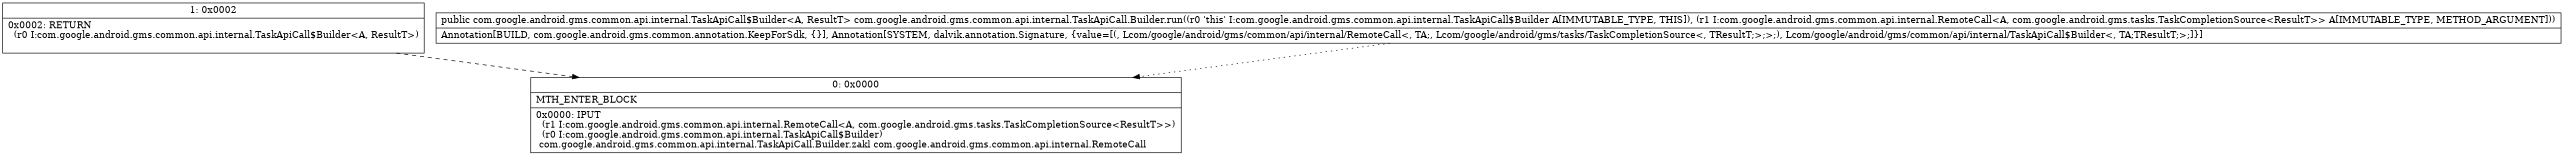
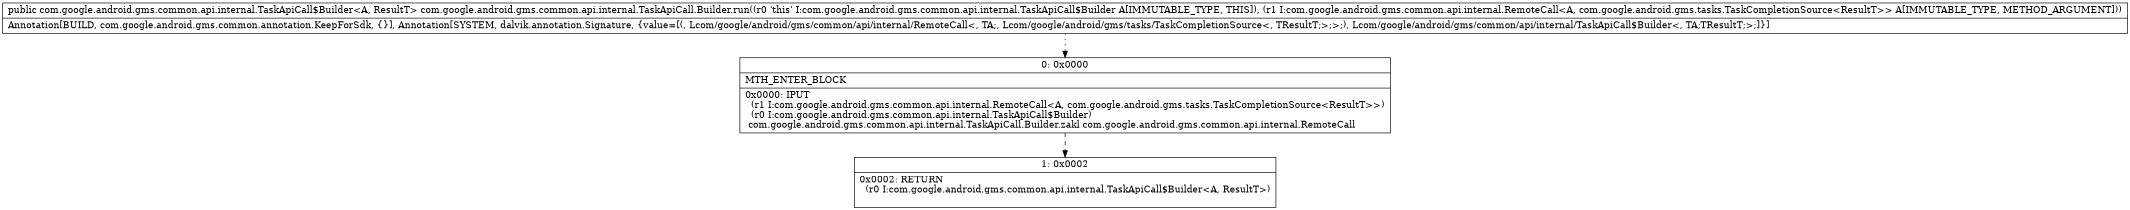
edge "1: 0x0002" -> "0: 0x0000": reversed
